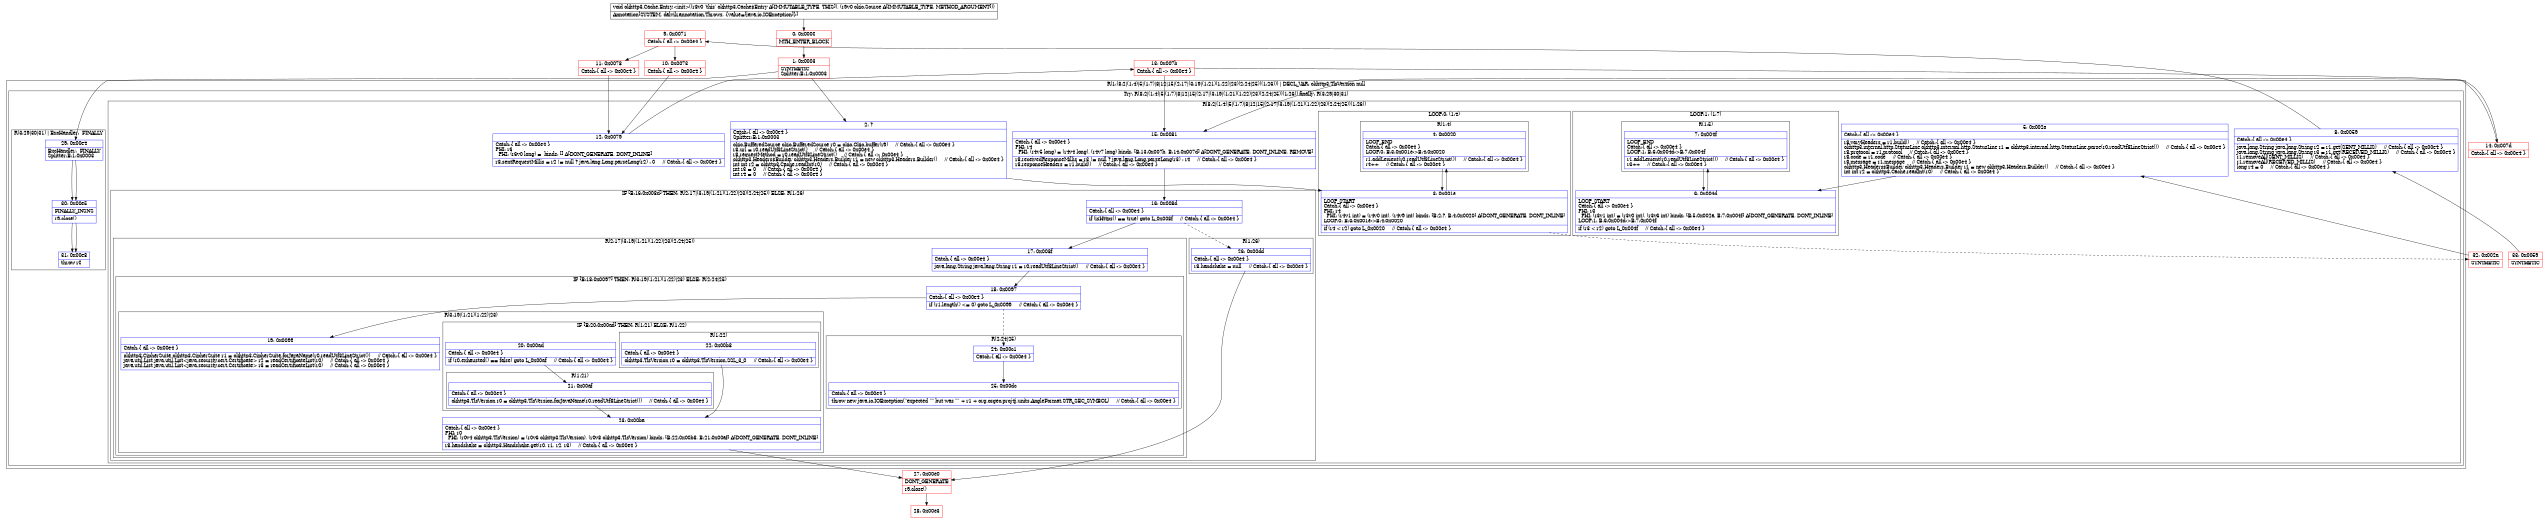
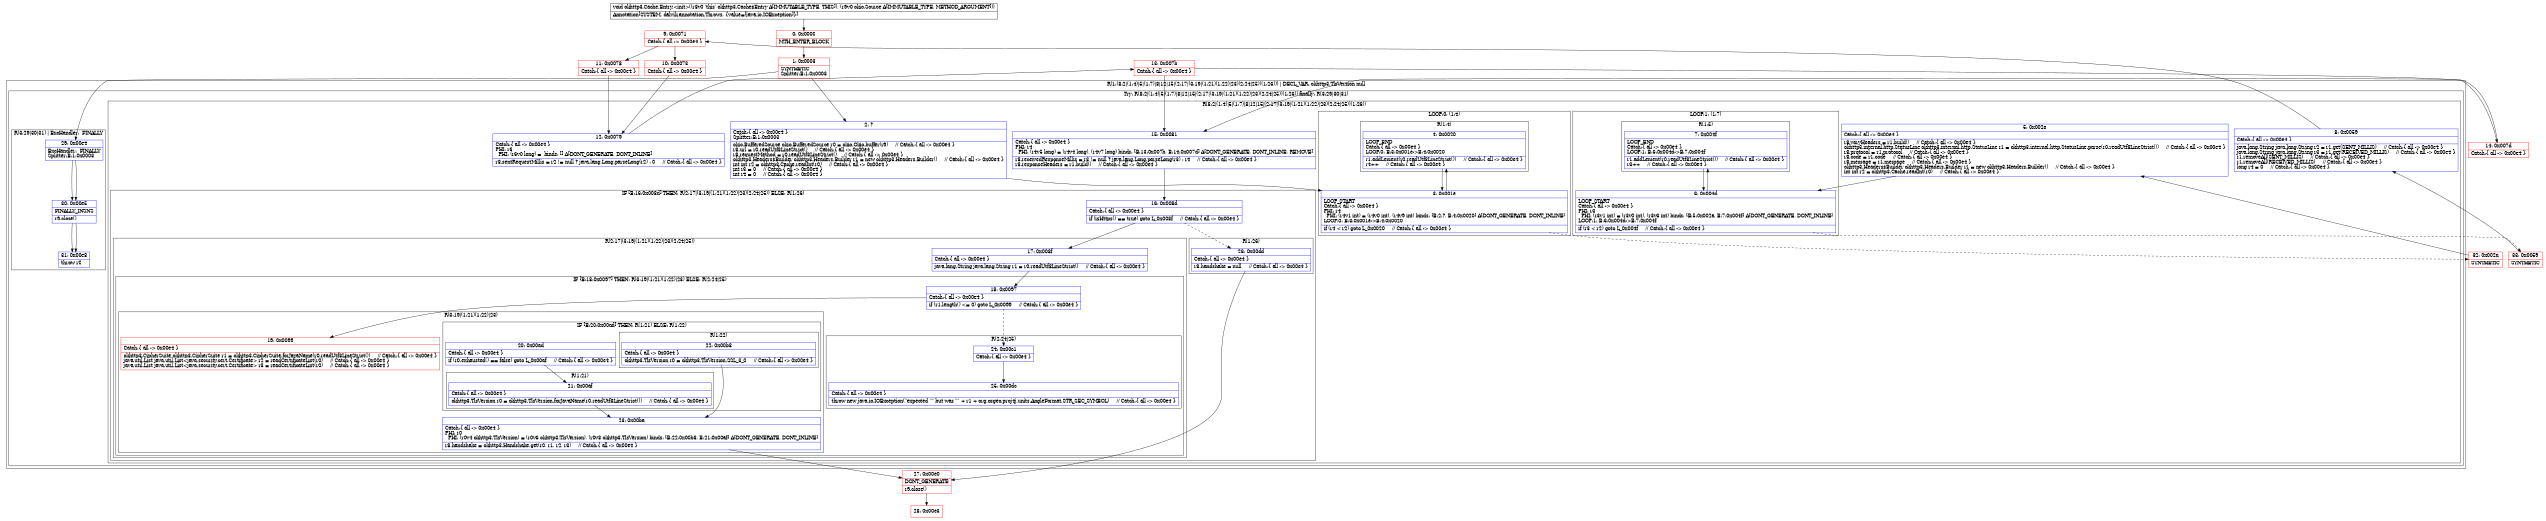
edge "6: 0x004d" -> "33: 0x0059": added
node "19: 0x0099": color blue -> red
